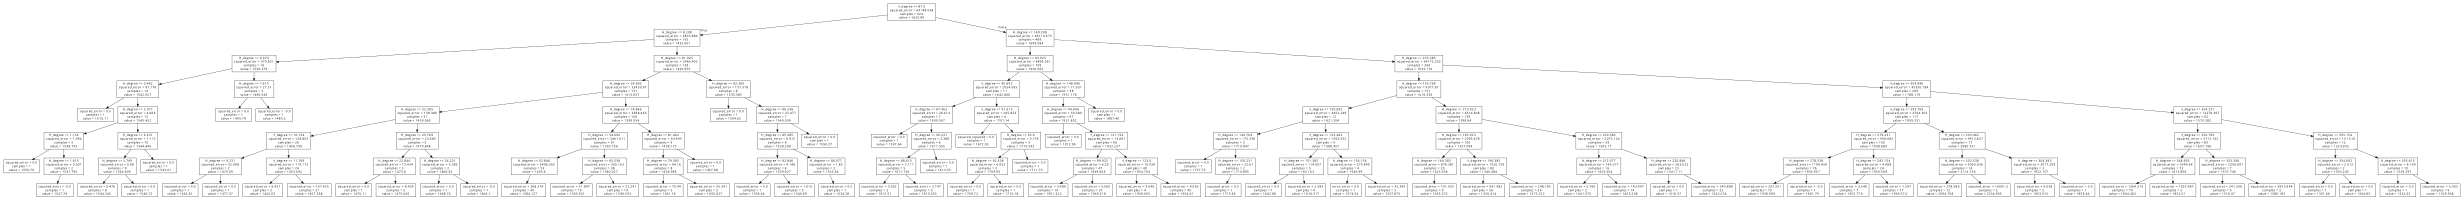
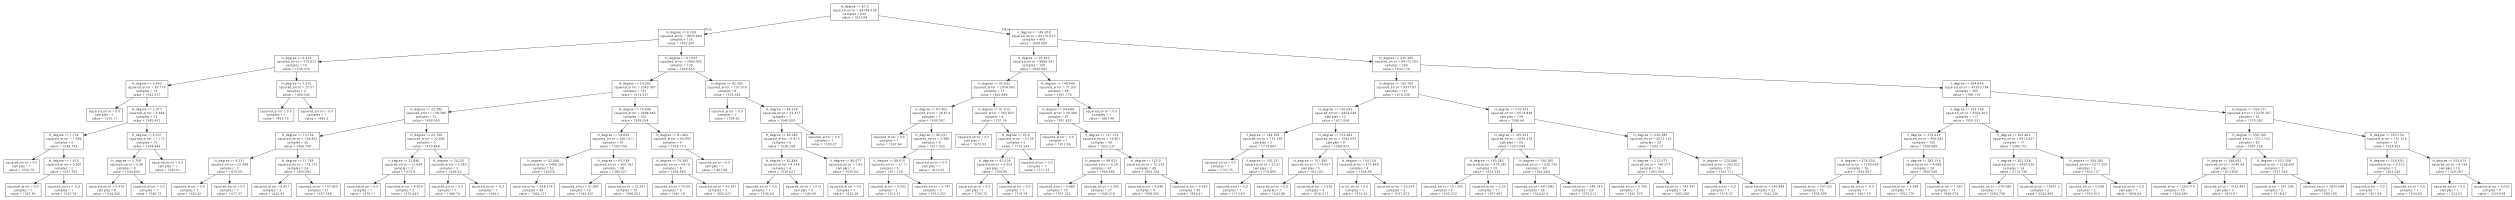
node "squared_squared = 0.0 samples = 1 value = 1672.93": label "squared_squared = 0.0 samples = 1 value = 1672.93" -> "squared_error = 0.0 samples = 1 value = 1672.93"
node "squared_error = 0.0 samples = 1 value = 1547.83": added
node "squared_error = 2.53 samples = 11 value = 1397.487": added
